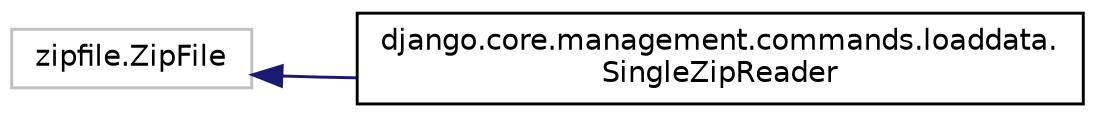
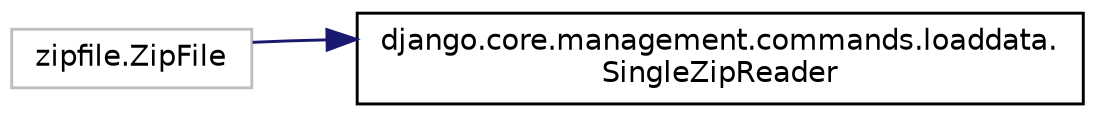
edge "django.core.management.commands.loaddata. SingleZipReader" -> "zipfile.ZipFile": reversed
